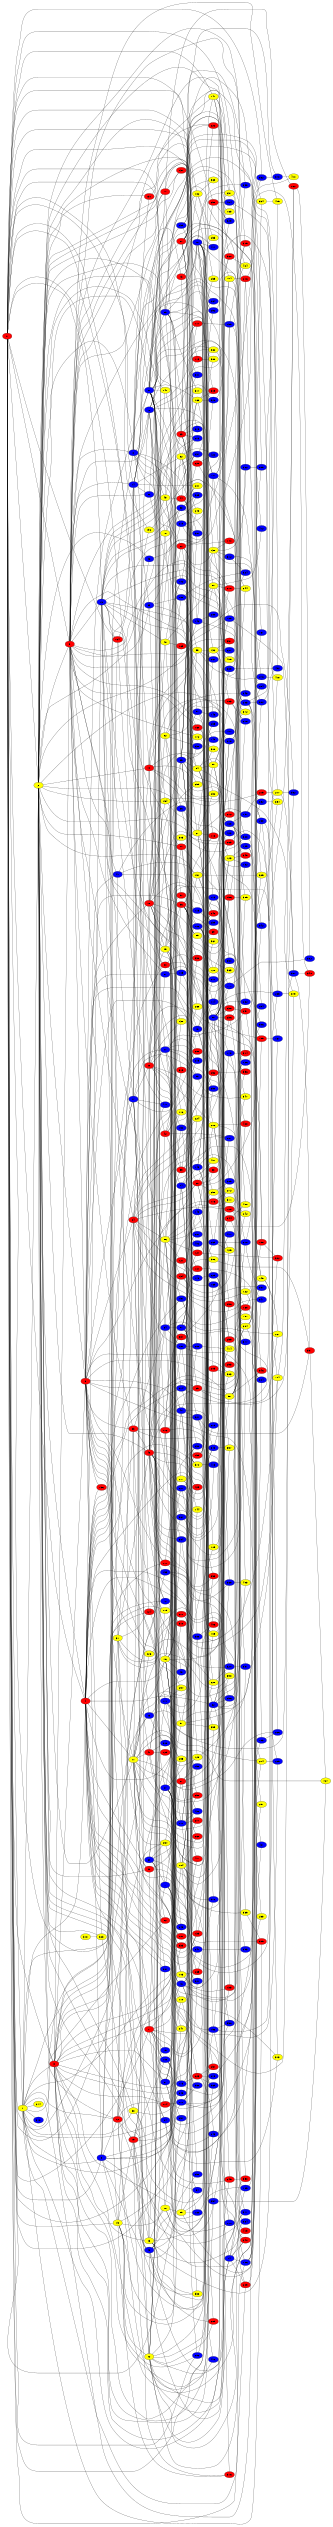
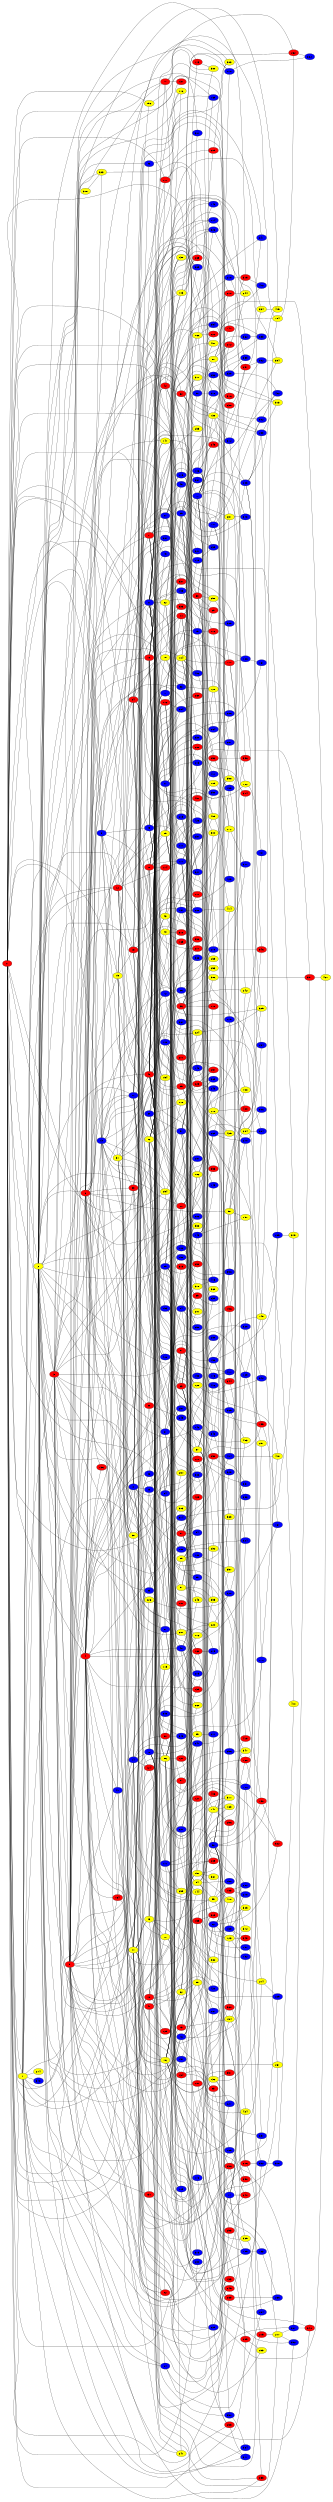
edge "67" -- "303": now "67" -- "22"
edge "361" -- "224": now "325" -- "224"
